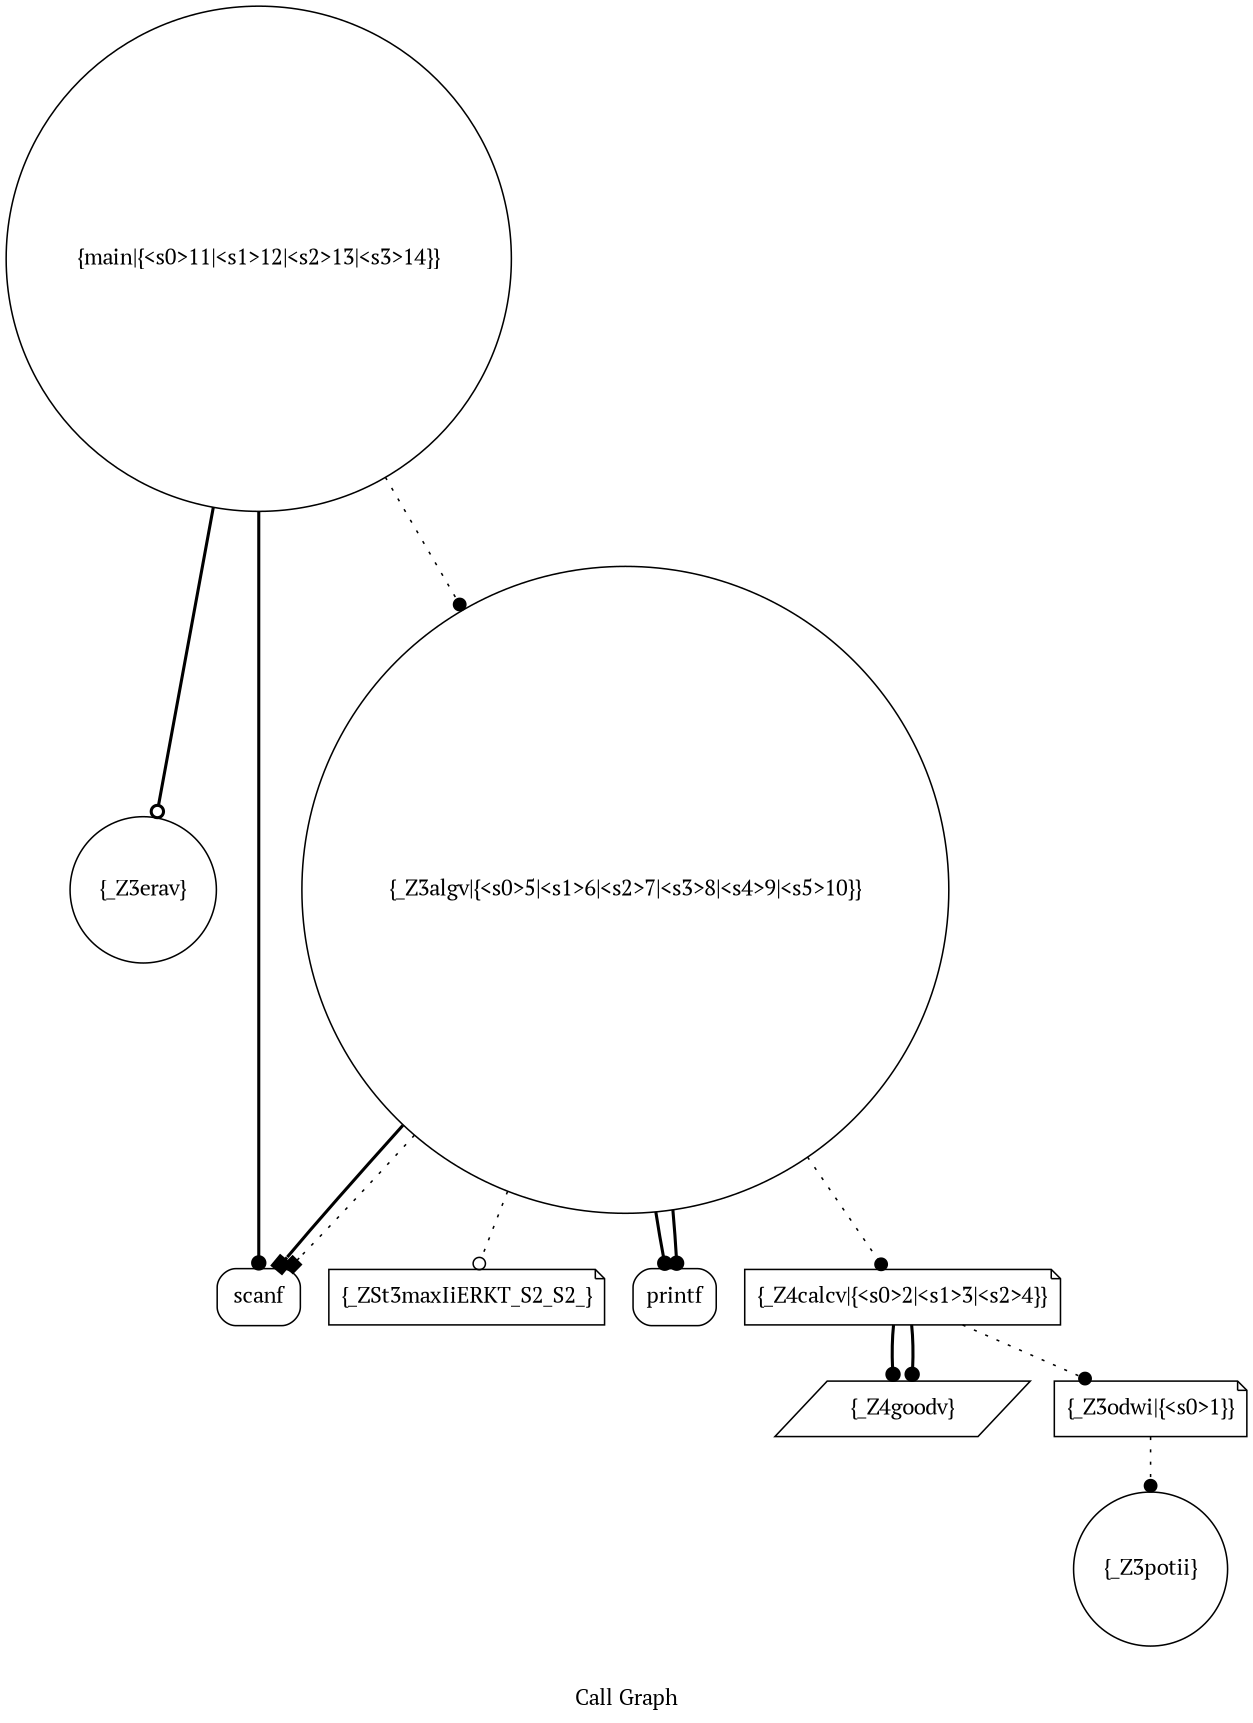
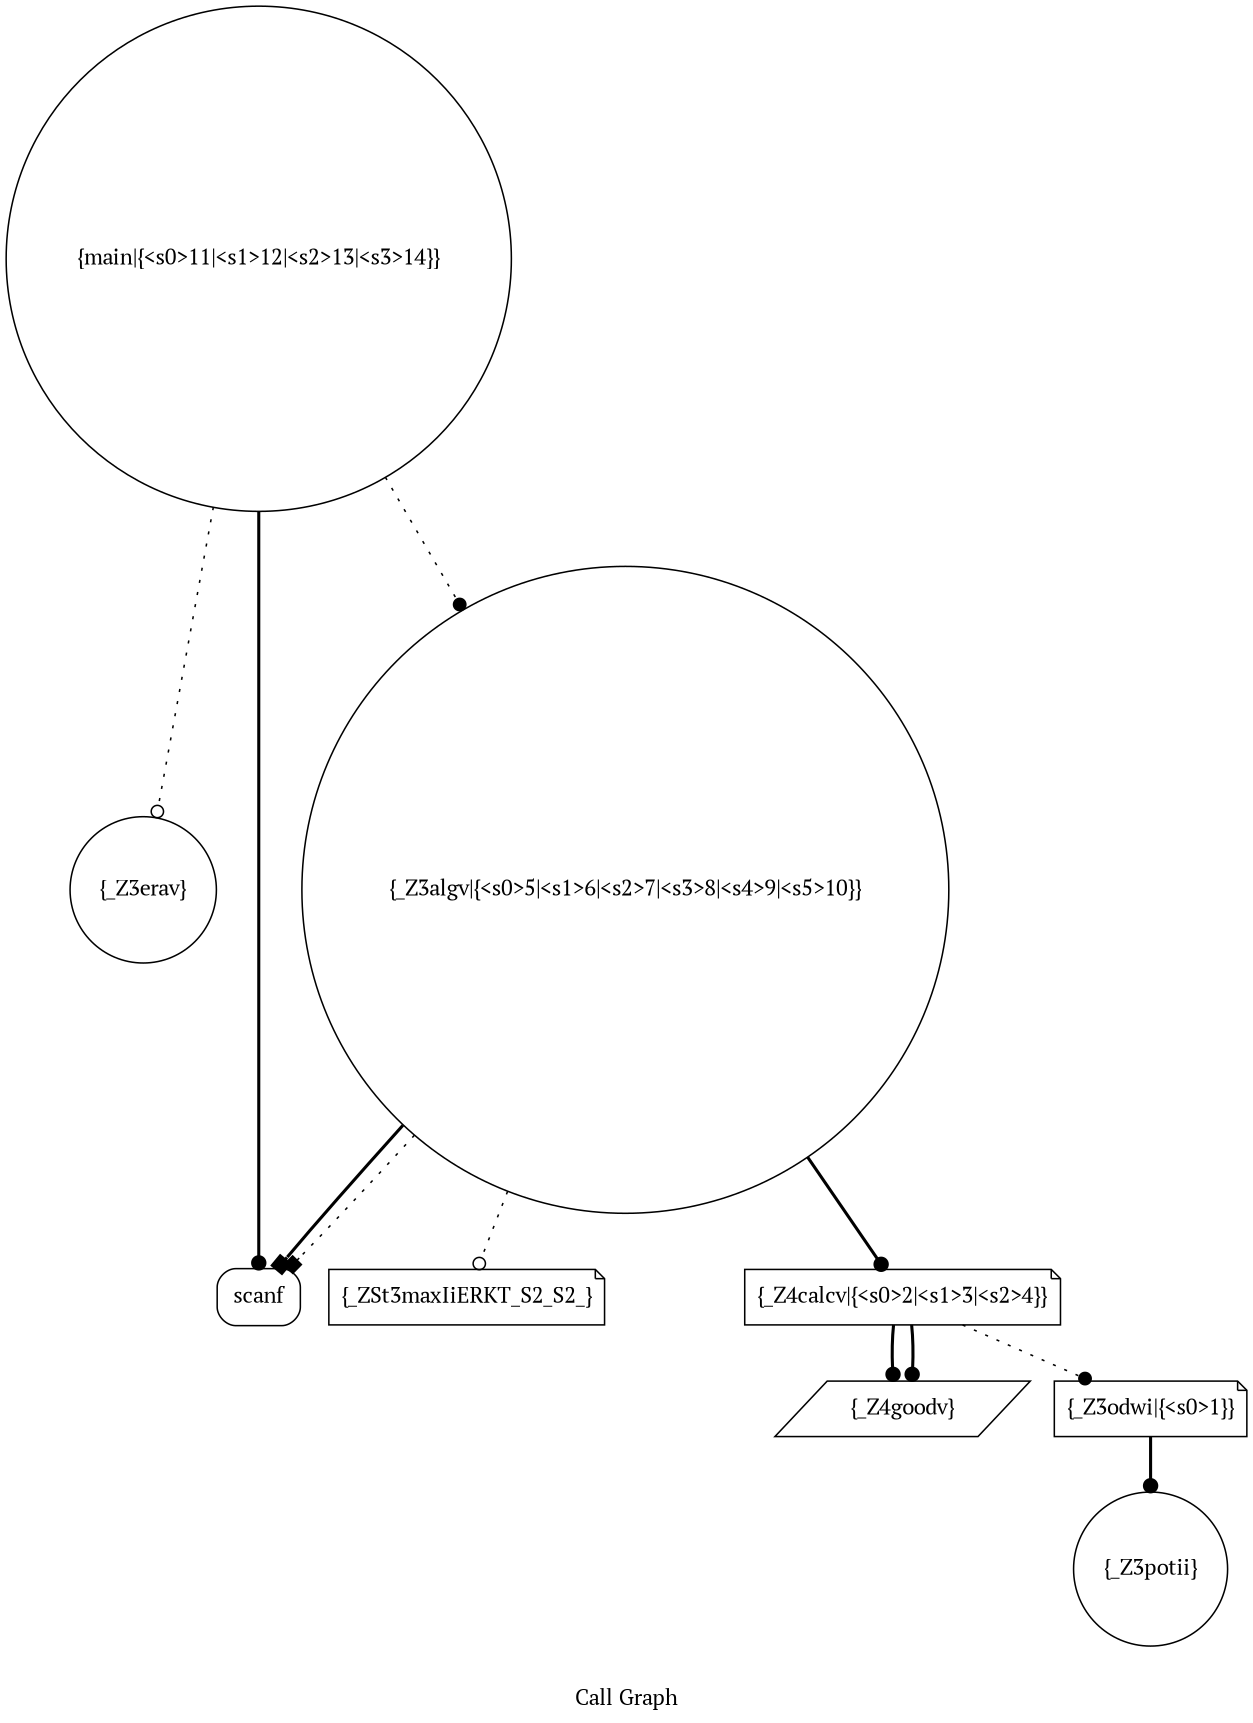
edge "{main|{<s0>11|<s1>12|<s2>13|<s3>14}}" -> "{_Z3erav}": style bold -> dotted
edge "{_Z3algv|{<s0>5|<s1>6|<s2>7|<s3>8|<s4>9|<s5>10}}" -> "{_Z4calcv|{<s0>2|<s1>3|<s2>4}}": style dotted -> bold
node "printf": removed
edge "{_Z3odwi|{<s0>1}}" -> "{_Z3potii}": style dotted -> bold
